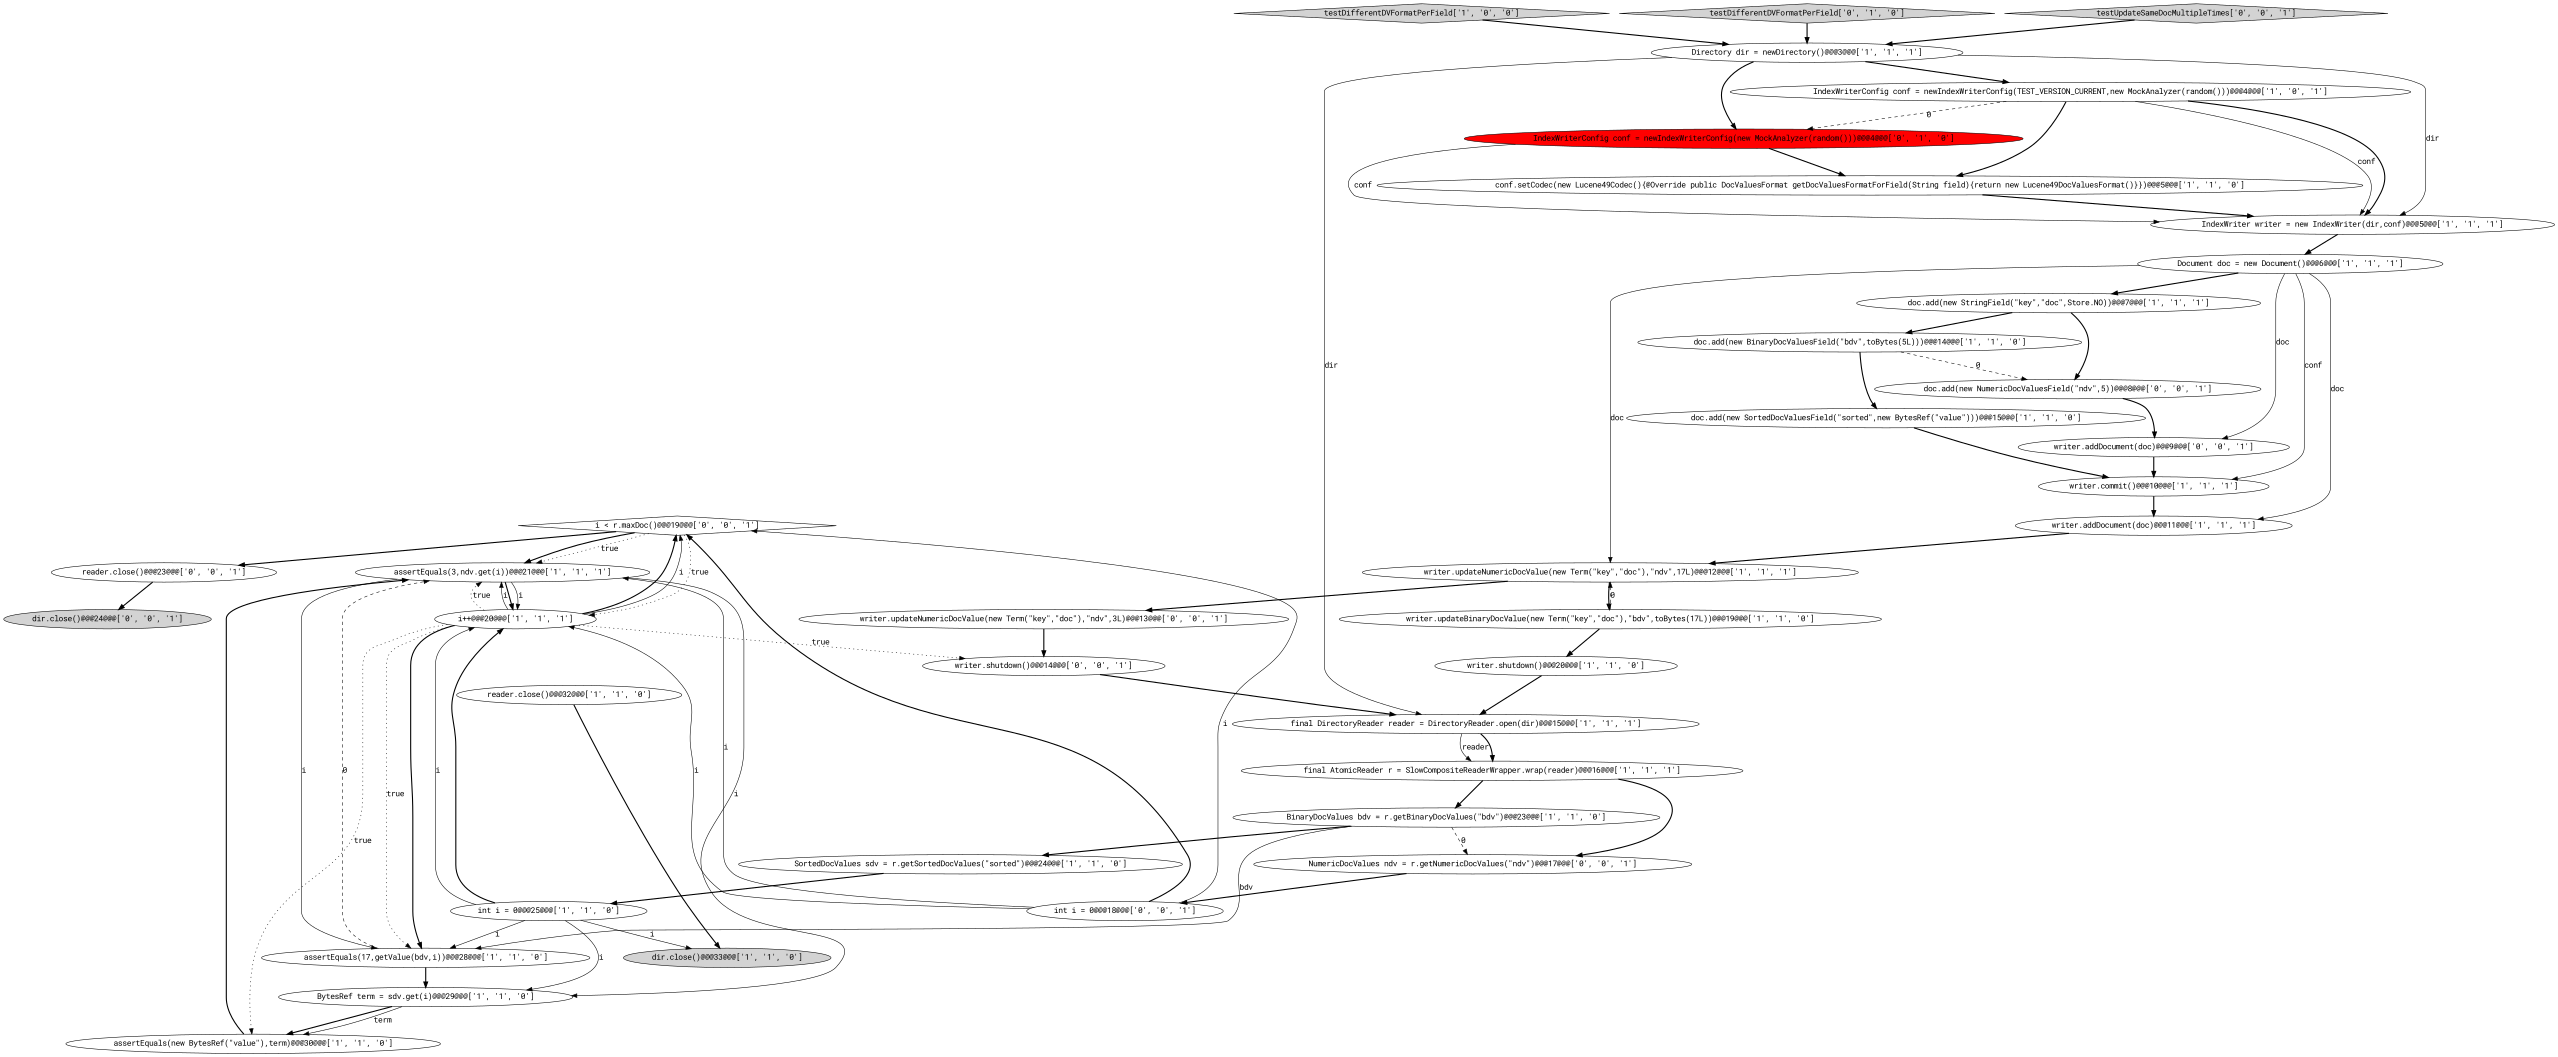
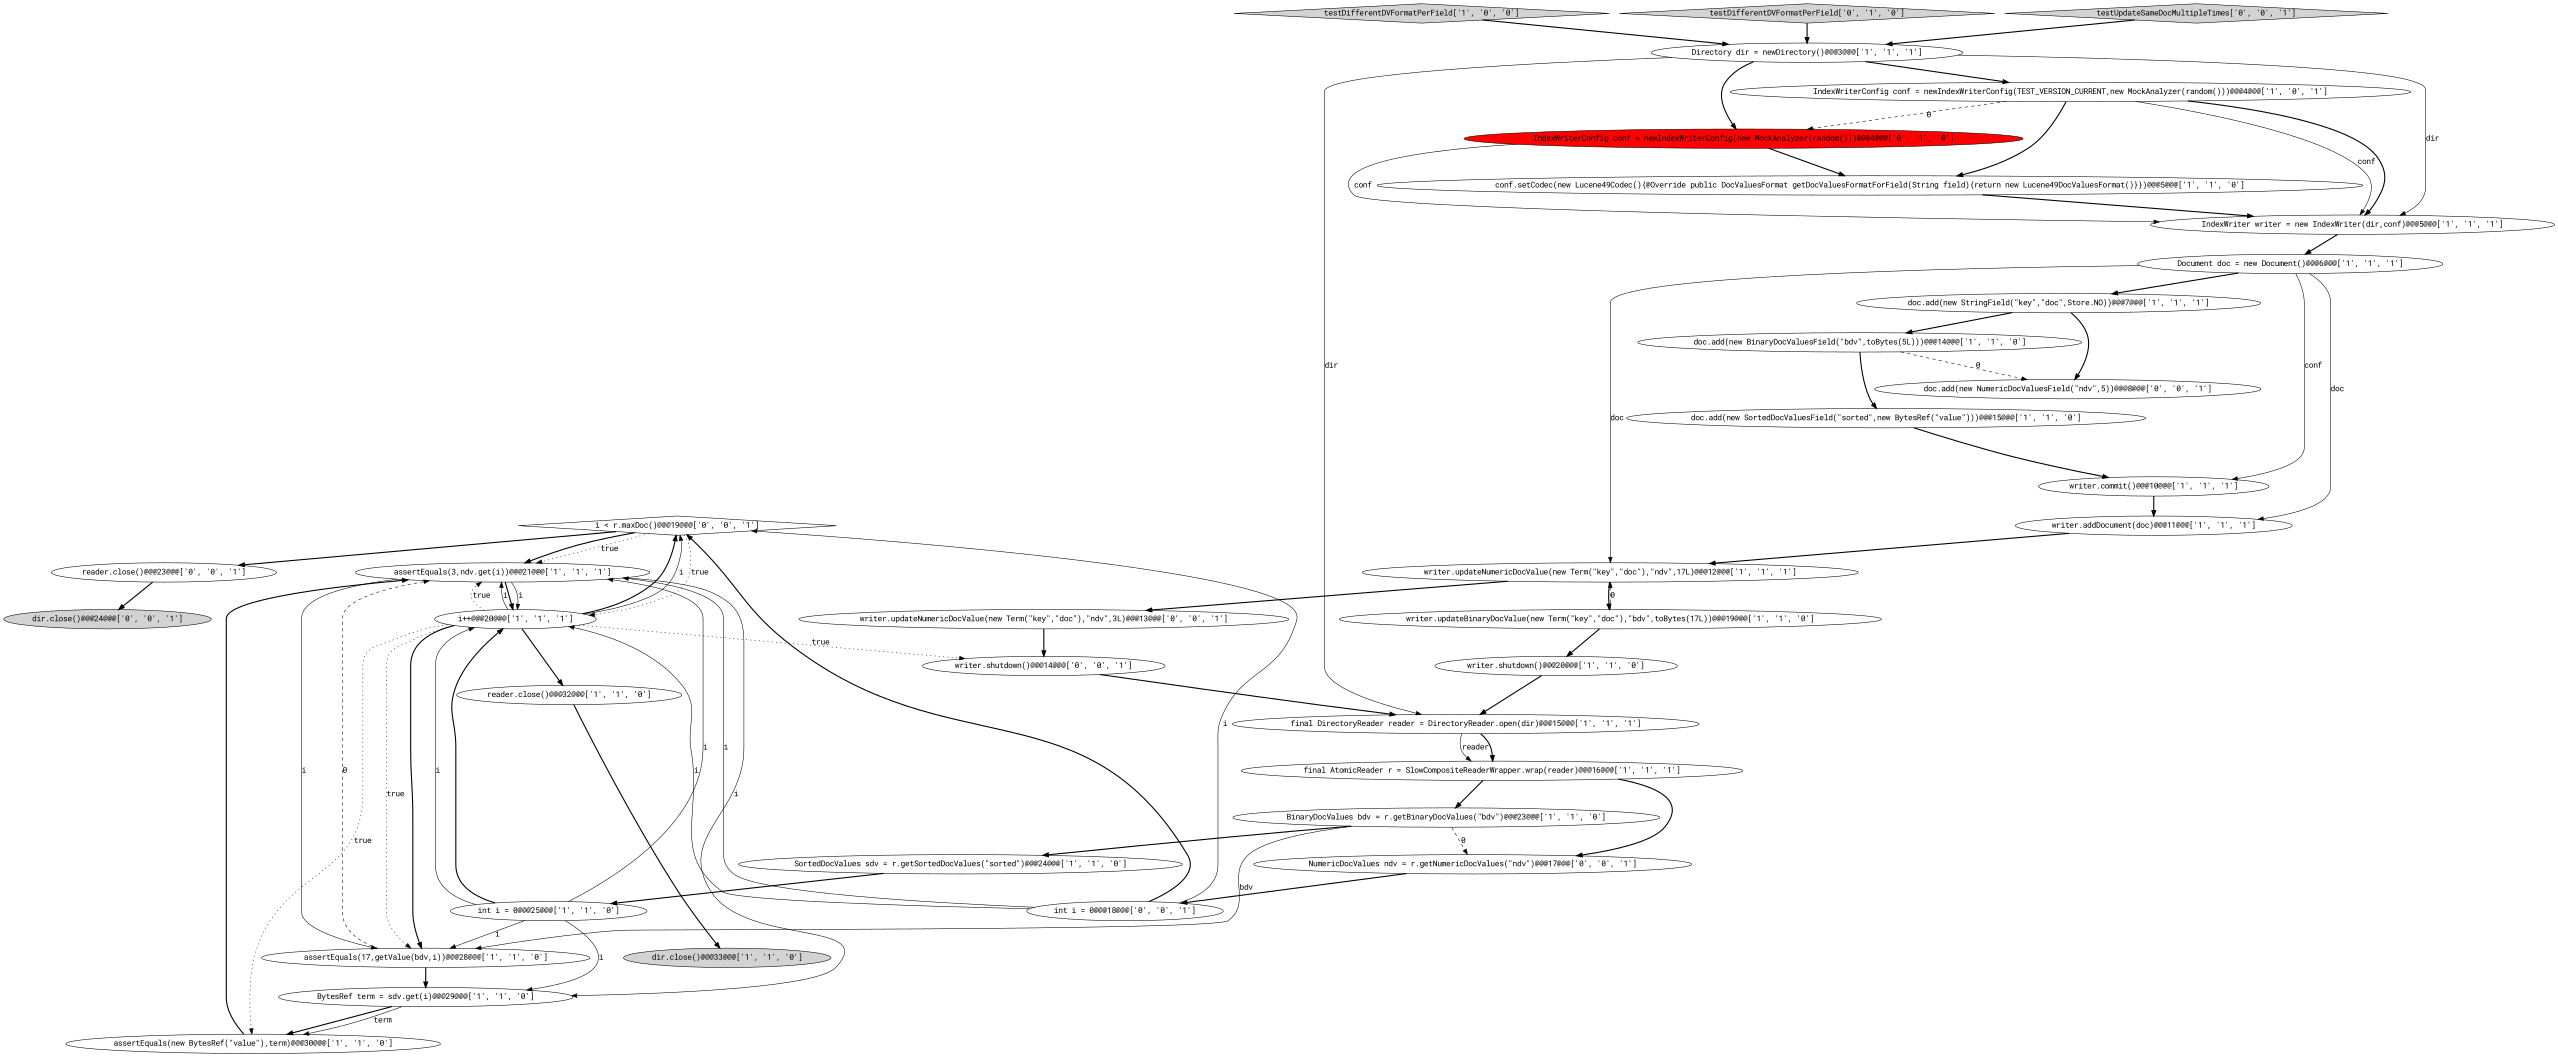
node "writer.addDocument(doc)@@@9@@@['0', '0', '1']": removed
edge "i++@@@20@@@['1', '1', '1']" -> "reader.close()@@@32@@@['1', '1', '0']": added
edge "int i = 0@@@25@@@['1', '1', '0']" -> "dir.close()@@@33@@@['1', '1', '0']": now "int i = 0@@@25@@@['1', '1', '0']" -> "assertEquals(3,ndv.get(i))@@@21@@@['1', '1', '1']"
